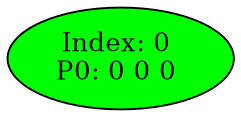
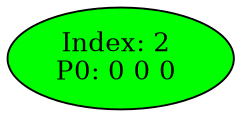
node "Index: 0 P0: 0 0 0": label "Index: 0 P0: 0 0 0" -> "Index: 2 P0: 0 0 0"
